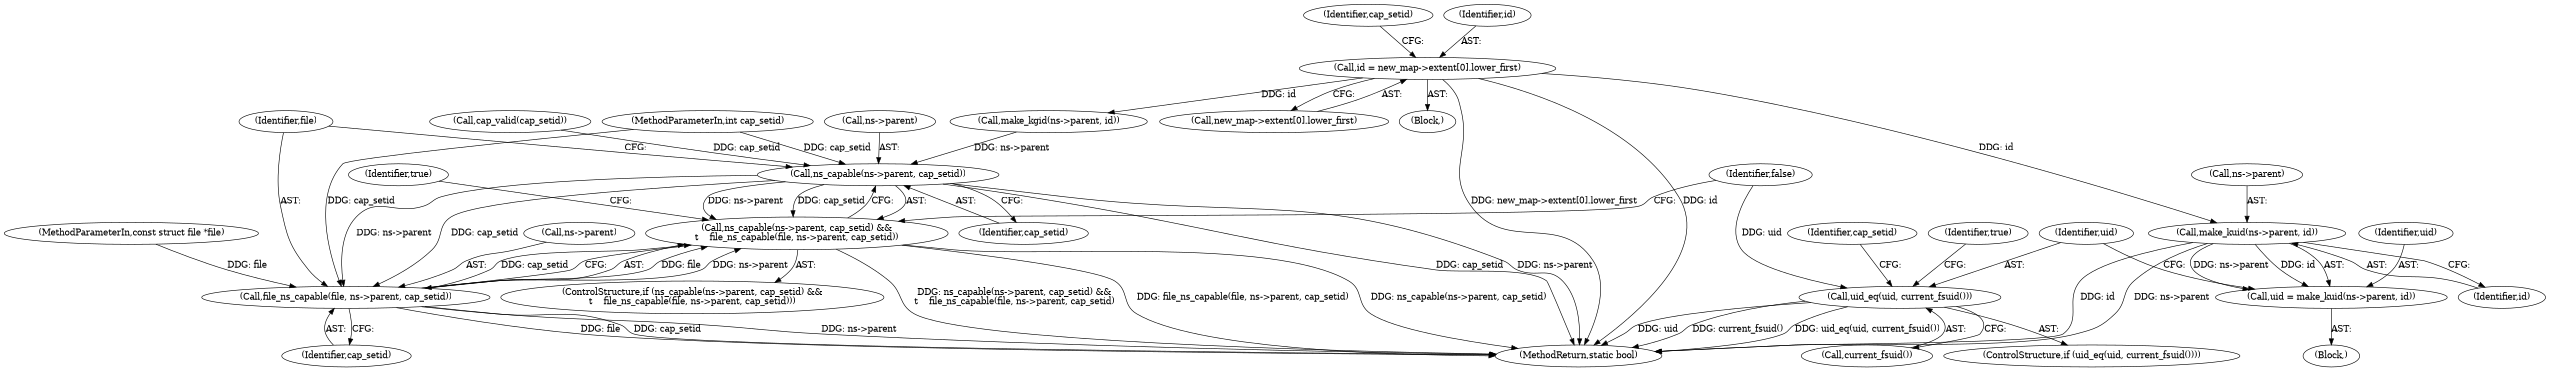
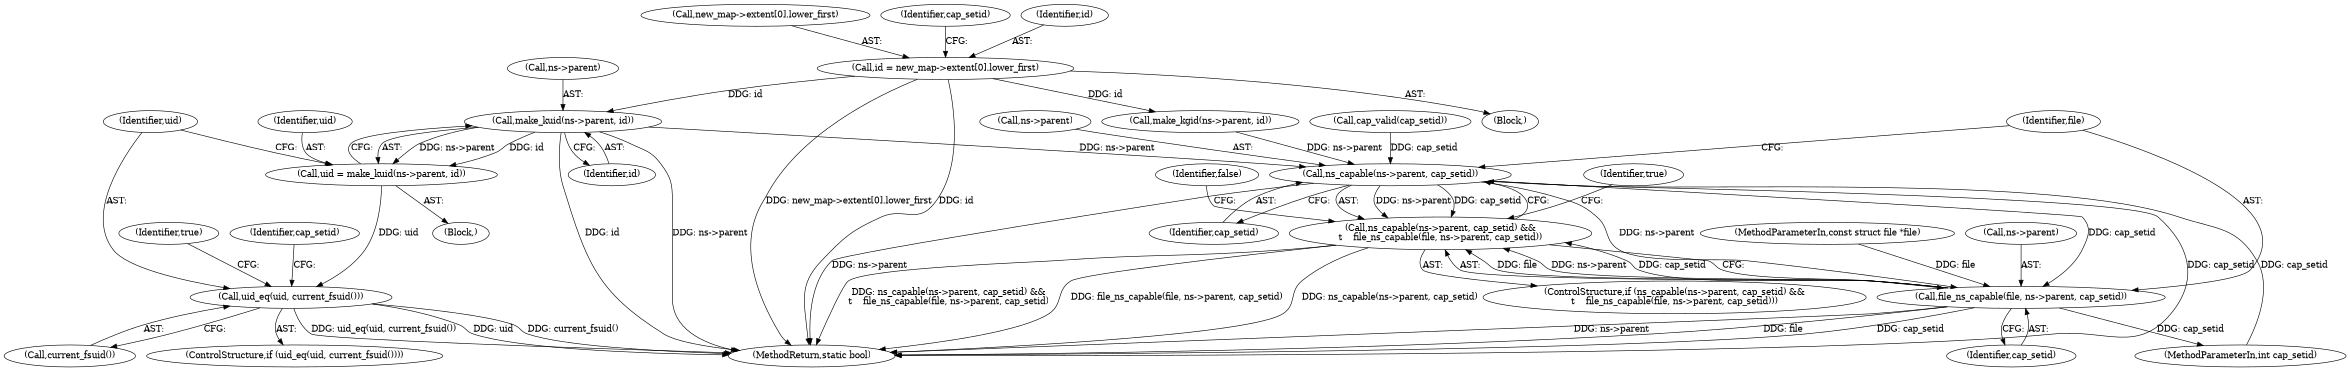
edge "(Call,id = new_map->extent[0].lower_first)" -> "(Call,new_map->extent[0].lower_first)": removed, label "CFG:"
edge "(Call,uid = make_kuid(ns->parent, id))" -> "(Call,make_kuid(ns->parent, id))": added, label "CFG:"
edge "(Call,make_kuid(ns->parent, id))" -> "(Call,ns_capable(ns->parent, cap_setid))": added, label "DDG: ns->parent"
edge "(MethodParameterIn,int cap_setid)" -> "(Call,file_ns_capable(file, ns->parent, cap_setid))": reversed
edge "(Identifier,false)" -> "(Call,uid_eq(uid, current_fsuid()))": now "(Call,uid = make_kuid(ns->parent, id))" -> "(Call,uid_eq(uid, current_fsuid()))"
